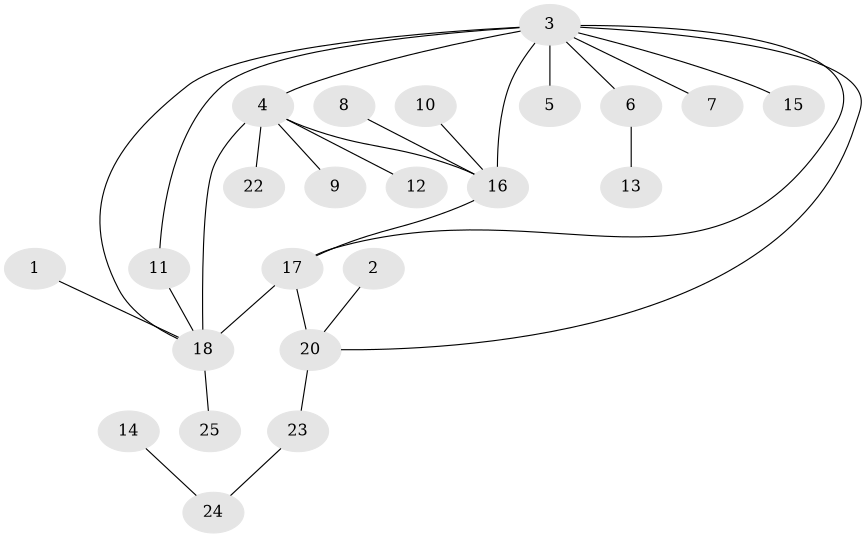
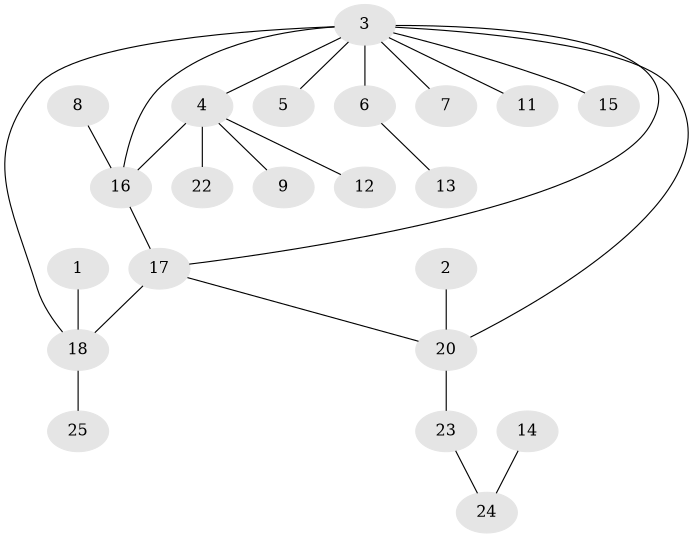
node "10": removed
edge "4" -- "18": removed
edge "11" -- "18": removed
